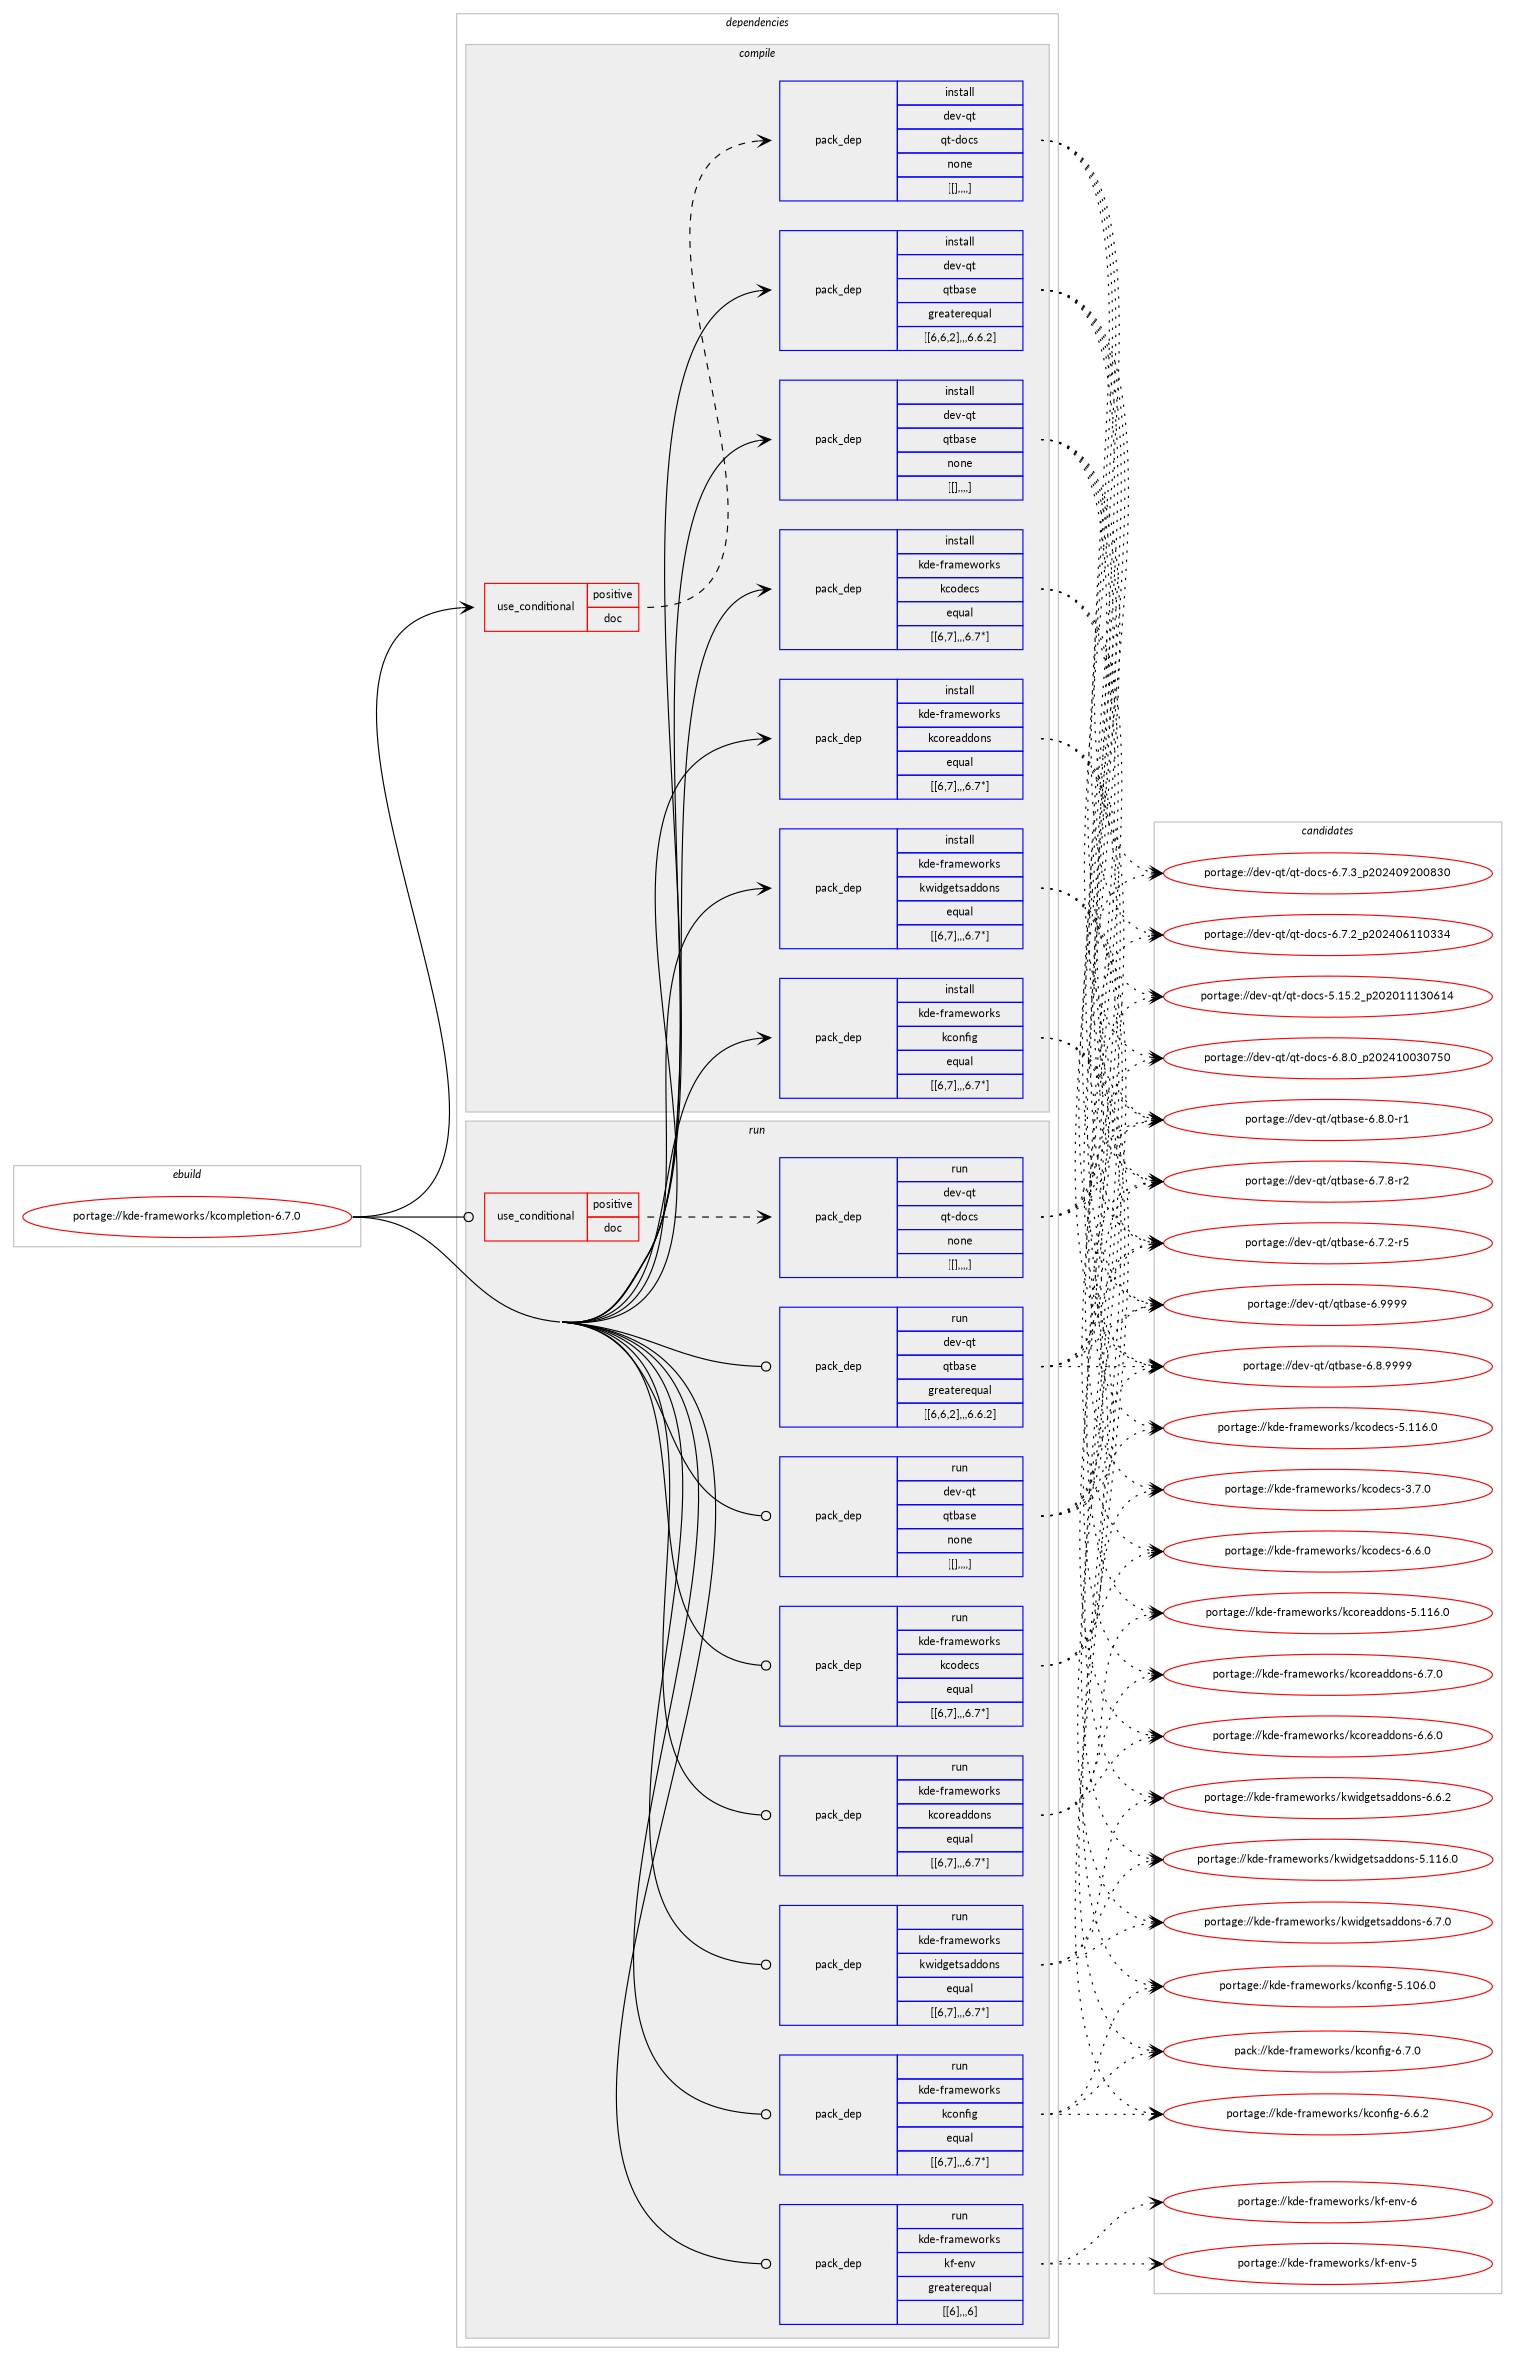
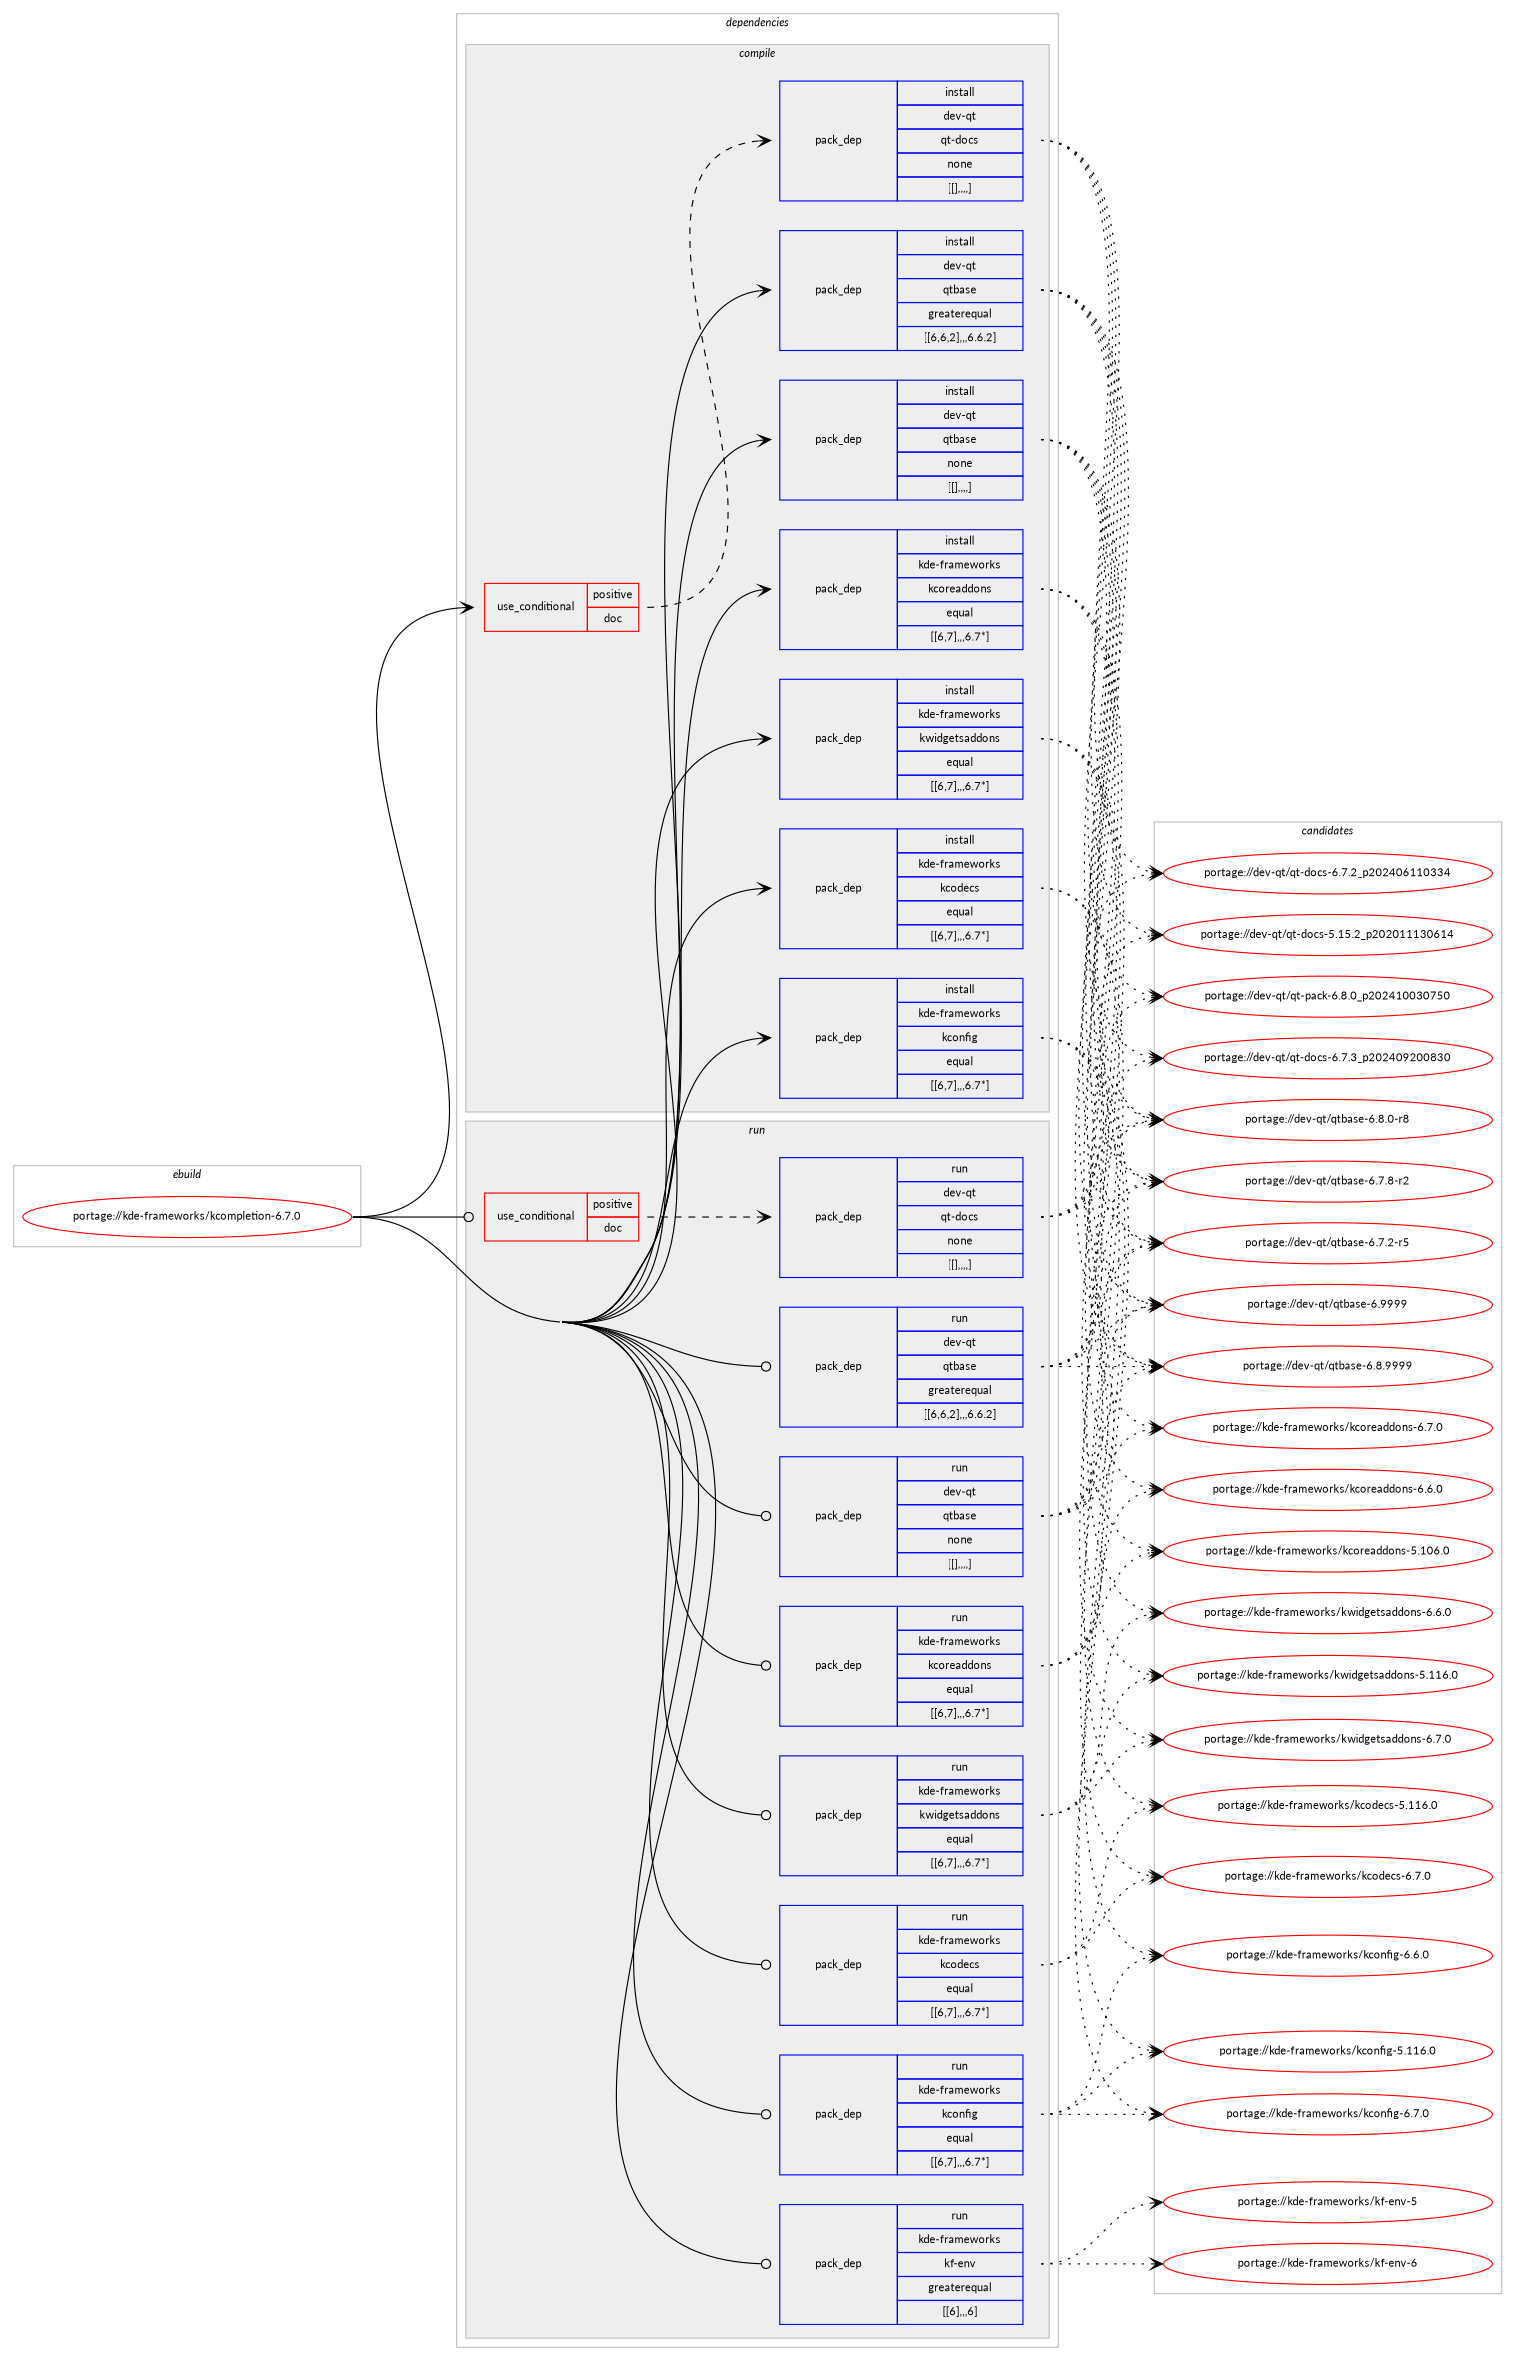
node "portage://dev-qt/qt-docs-6.8.0_p202410030750": label "portage://dev-qt/qt-docs-6.8.0_p202410030750" -> "portage://dev-qt/qt-pack-6.8.0_p202410030750"
node "portage://dev-qt/qtbase-6.8.0-r1": label "portage://dev-qt/qtbase-6.8.0-r1" -> "portage://dev-qt/qtbase-6.8.0-r8"
node "portage://kde-frameworks/kcodecs-3.7.0": label "portage://kde-frameworks/kcodecs-3.7.0" -> "portage://kde-frameworks/kcodecs-6.7.0"
node "portage://kde-frameworks/kcodecs-6.6.0": removed
node "portage://kde-frameworks/kcoreaddons-5.116.0": label "portage://kde-frameworks/kcoreaddons-5.116.0" -> "portage://kde-frameworks/kcoreaddons-5.106.0"
node "portage://kde-frameworks/kwidgetsaddons-6.6.2": label "portage://kde-frameworks/kwidgetsaddons-6.6.2" -> "portage://kde-frameworks/kwidgetsaddons-6.6.0"
node "portage://kde-frameworks/kconfig-5.106.0": label "portage://kde-frameworks/kconfig-5.106.0" -> "portage://kde-frameworks/kconfig-5.116.0"
node "pack://kde-frameworks/kconfig-6.7.0": label "pack://kde-frameworks/kconfig-6.7.0" -> "portage://kde-frameworks/kconfig-6.7.0"
node "portage://kde-frameworks/kconfig-6.6.2": label "portage://kde-frameworks/kconfig-6.6.2" -> "portage://kde-frameworks/kconfig-6.6.0"
